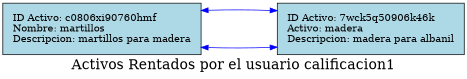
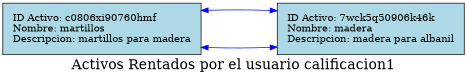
node "ID Activo: 7wck5q50906k46k": text "Activo: madera" -> "Nombre: madera"
